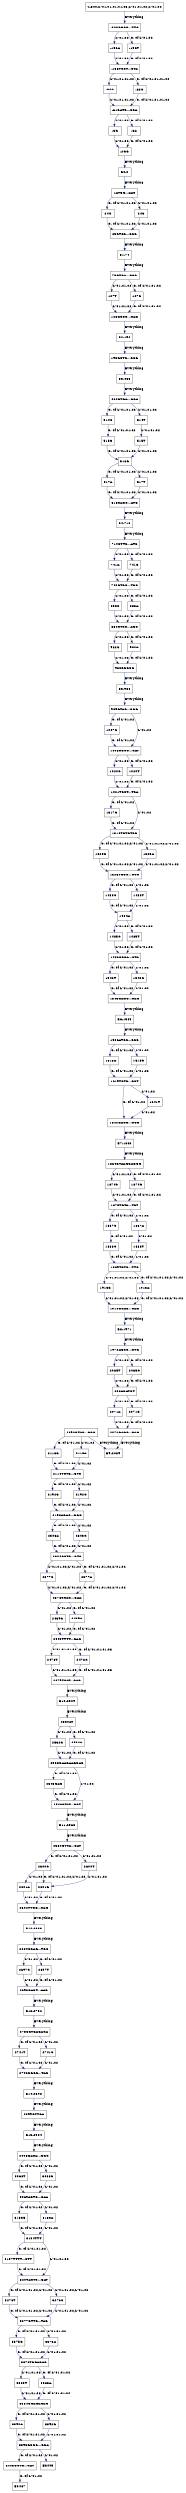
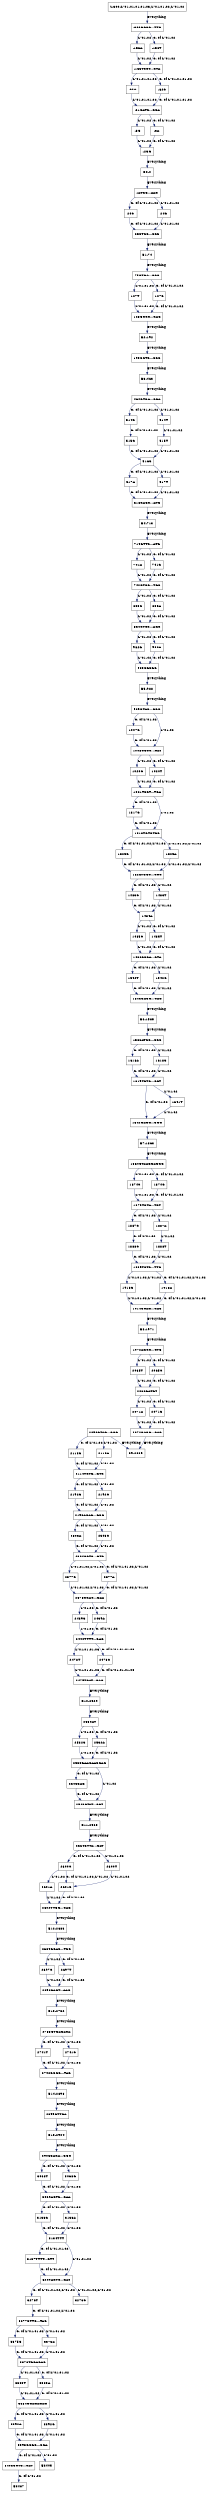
edge "3276C" -> "3277GTTC...TAG": removed, label "L*01:01:02;L*01:02"
